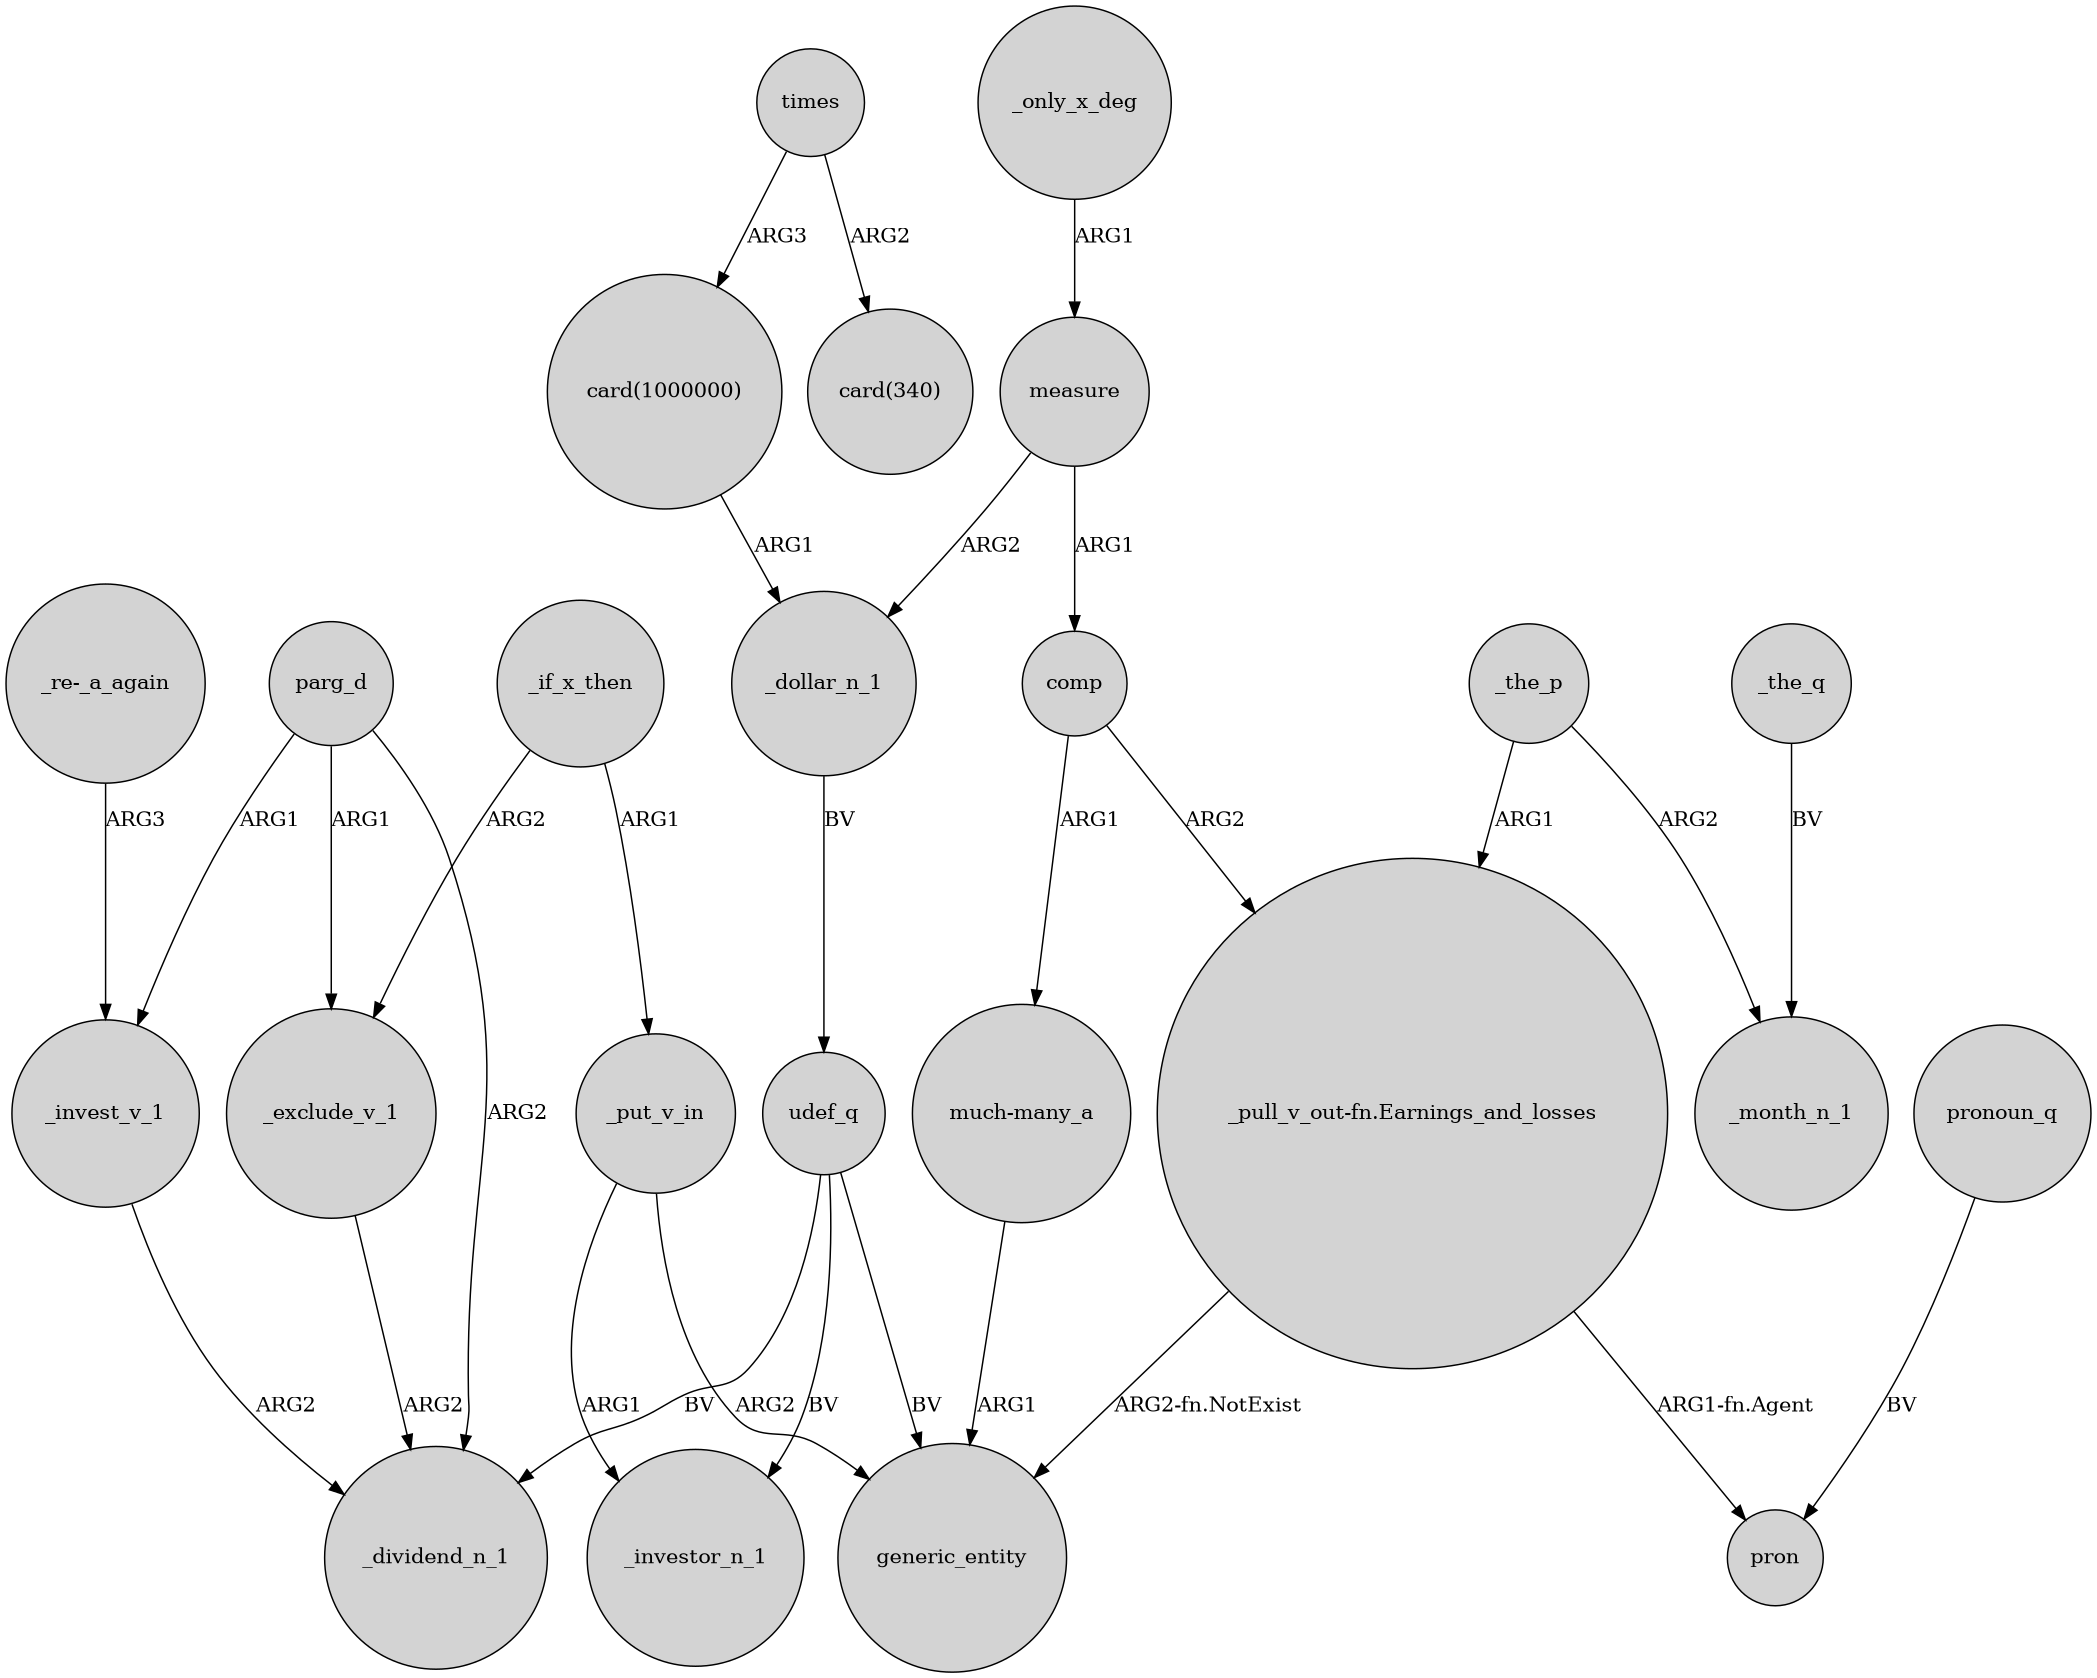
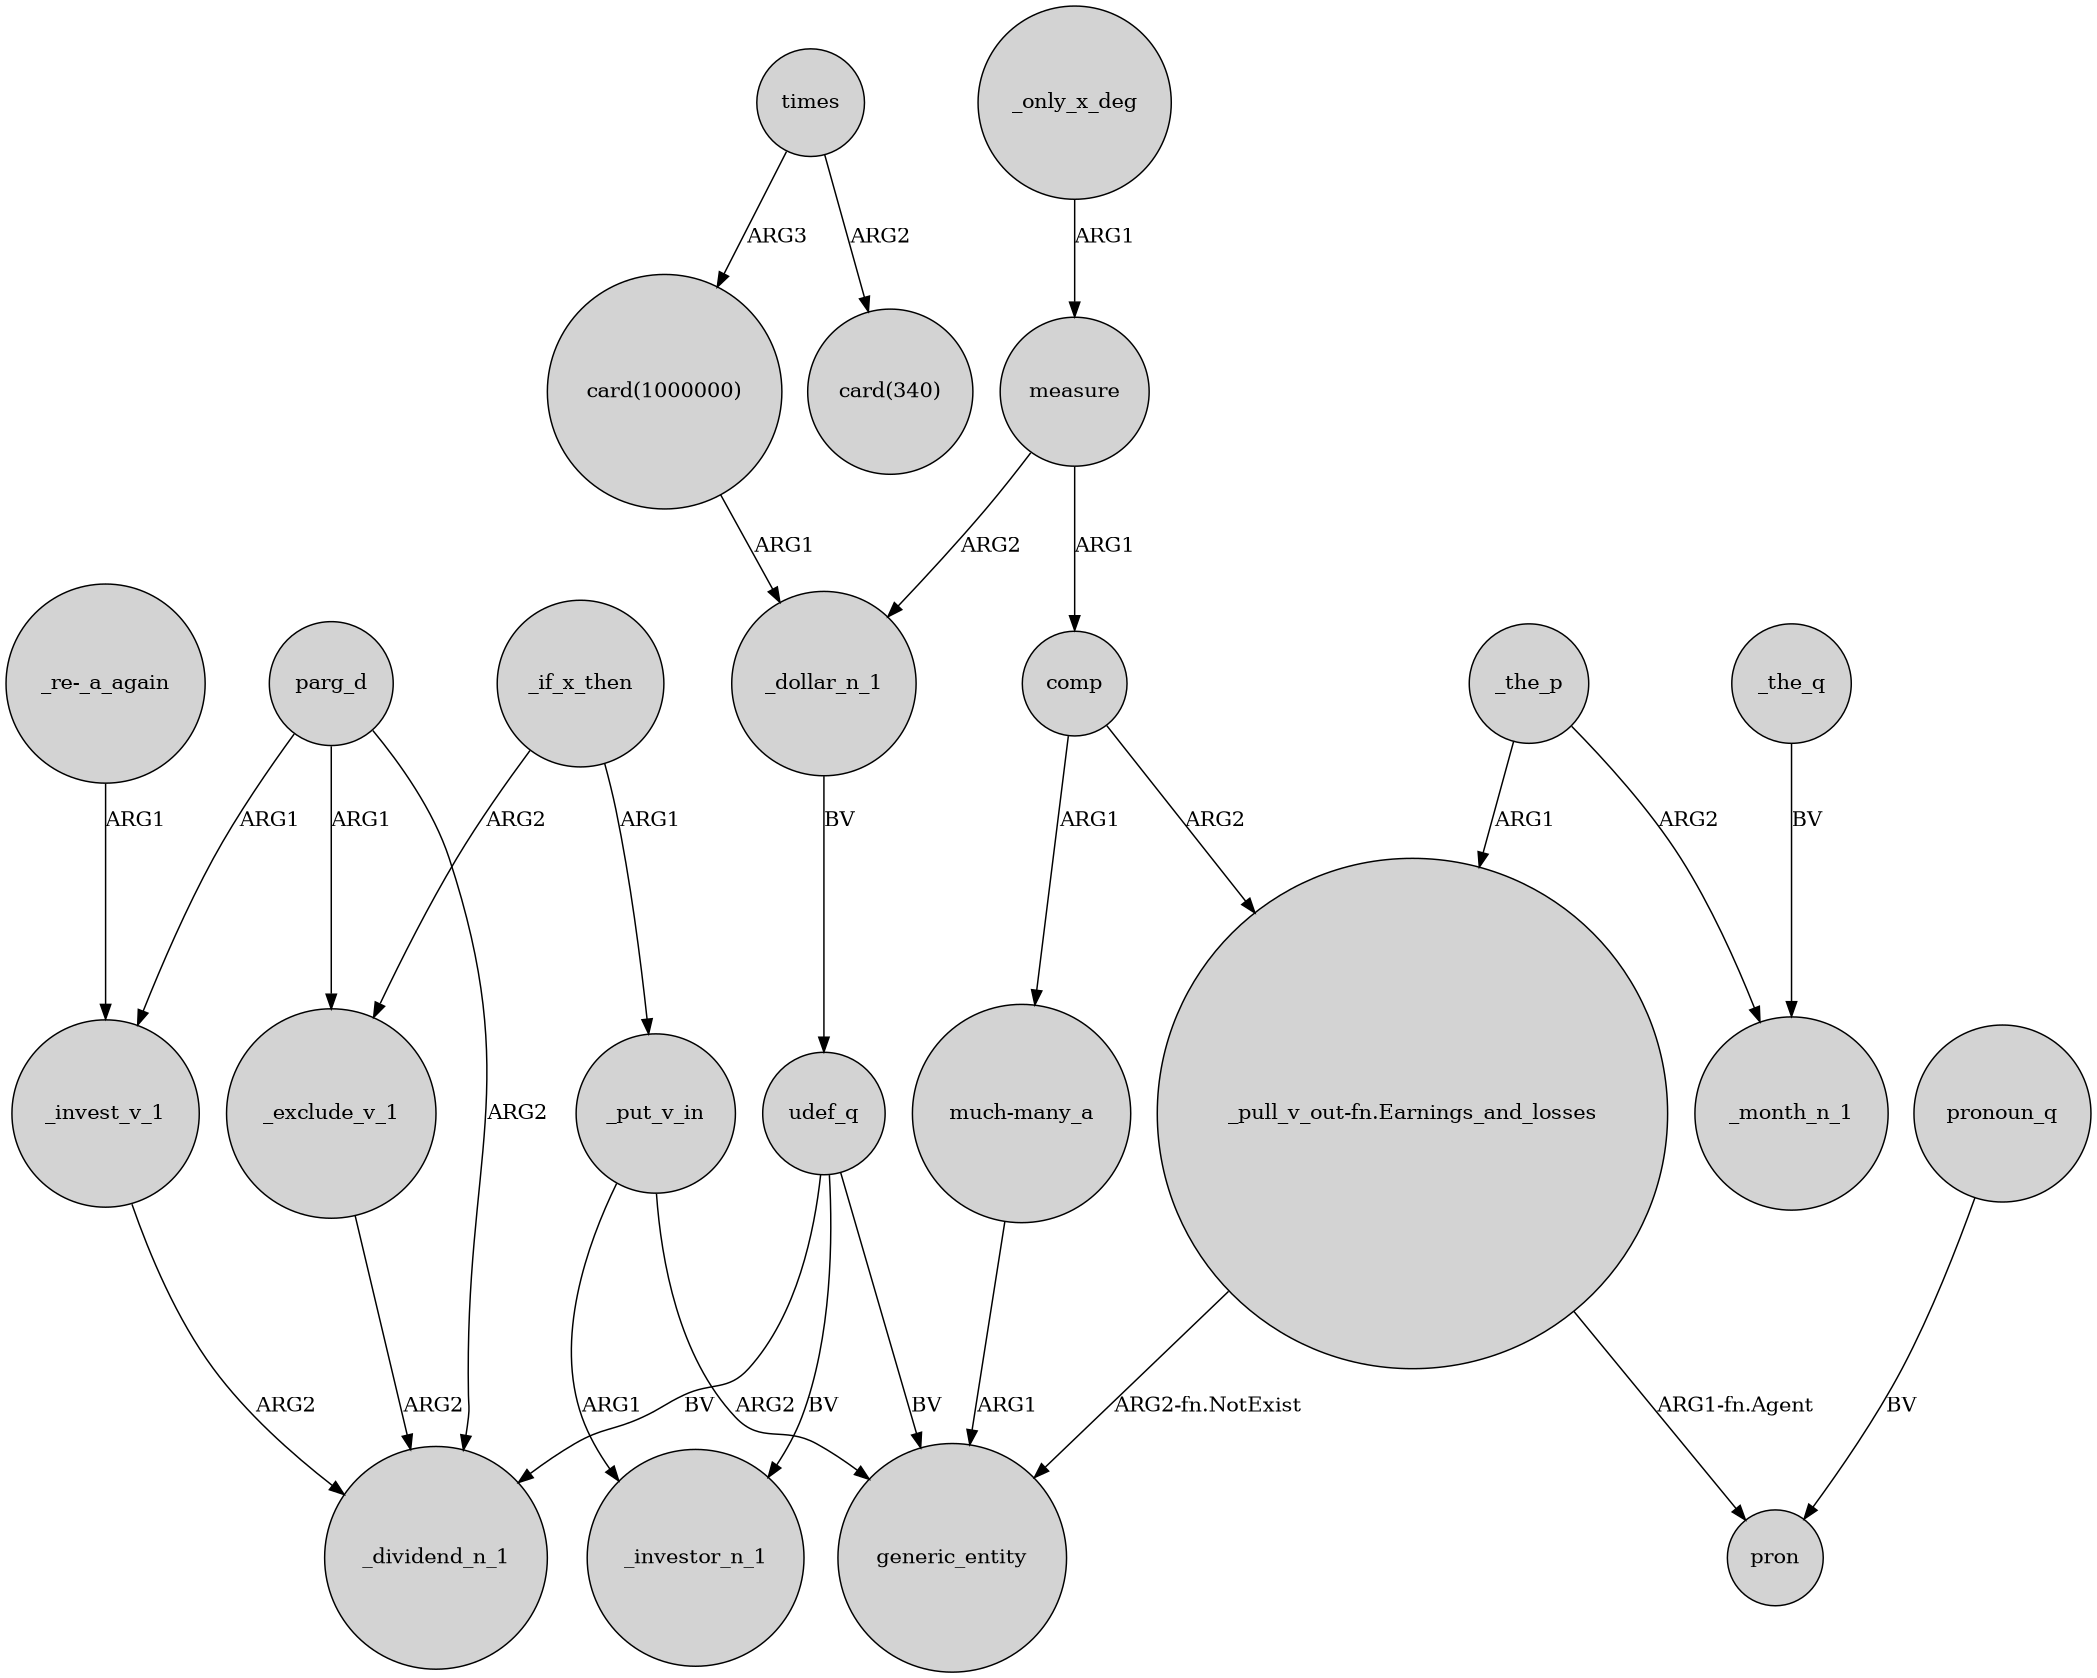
edge "_re-_a_again" -> "_invest_v_1": label "ARG3" -> "ARG1"
